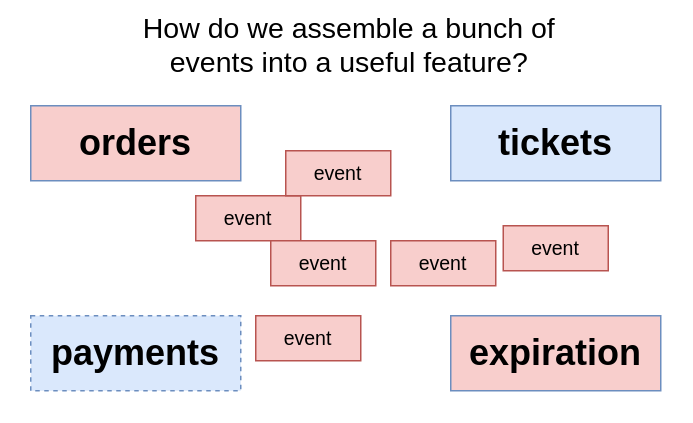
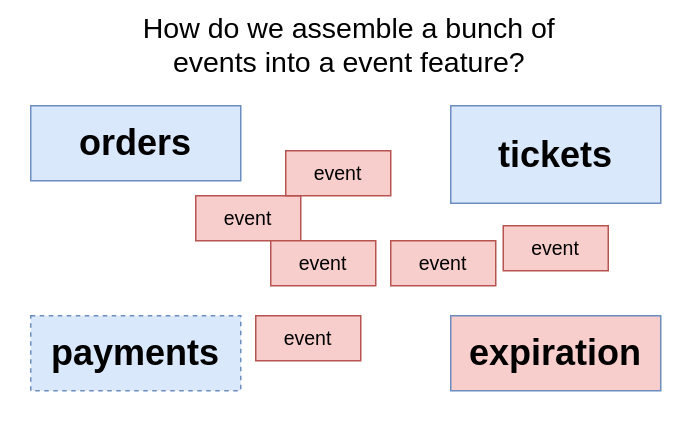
node "How do we assemble a bunch of events into a useful feature?": label "How do we assemble a bunch of events into a useful feature?" -> "How do we assemble a bunch of events into a event feature?"
node "orders": fillcolor #f8cecc -> #dae8fc
node "tickets": size 210x75 -> 210x98
